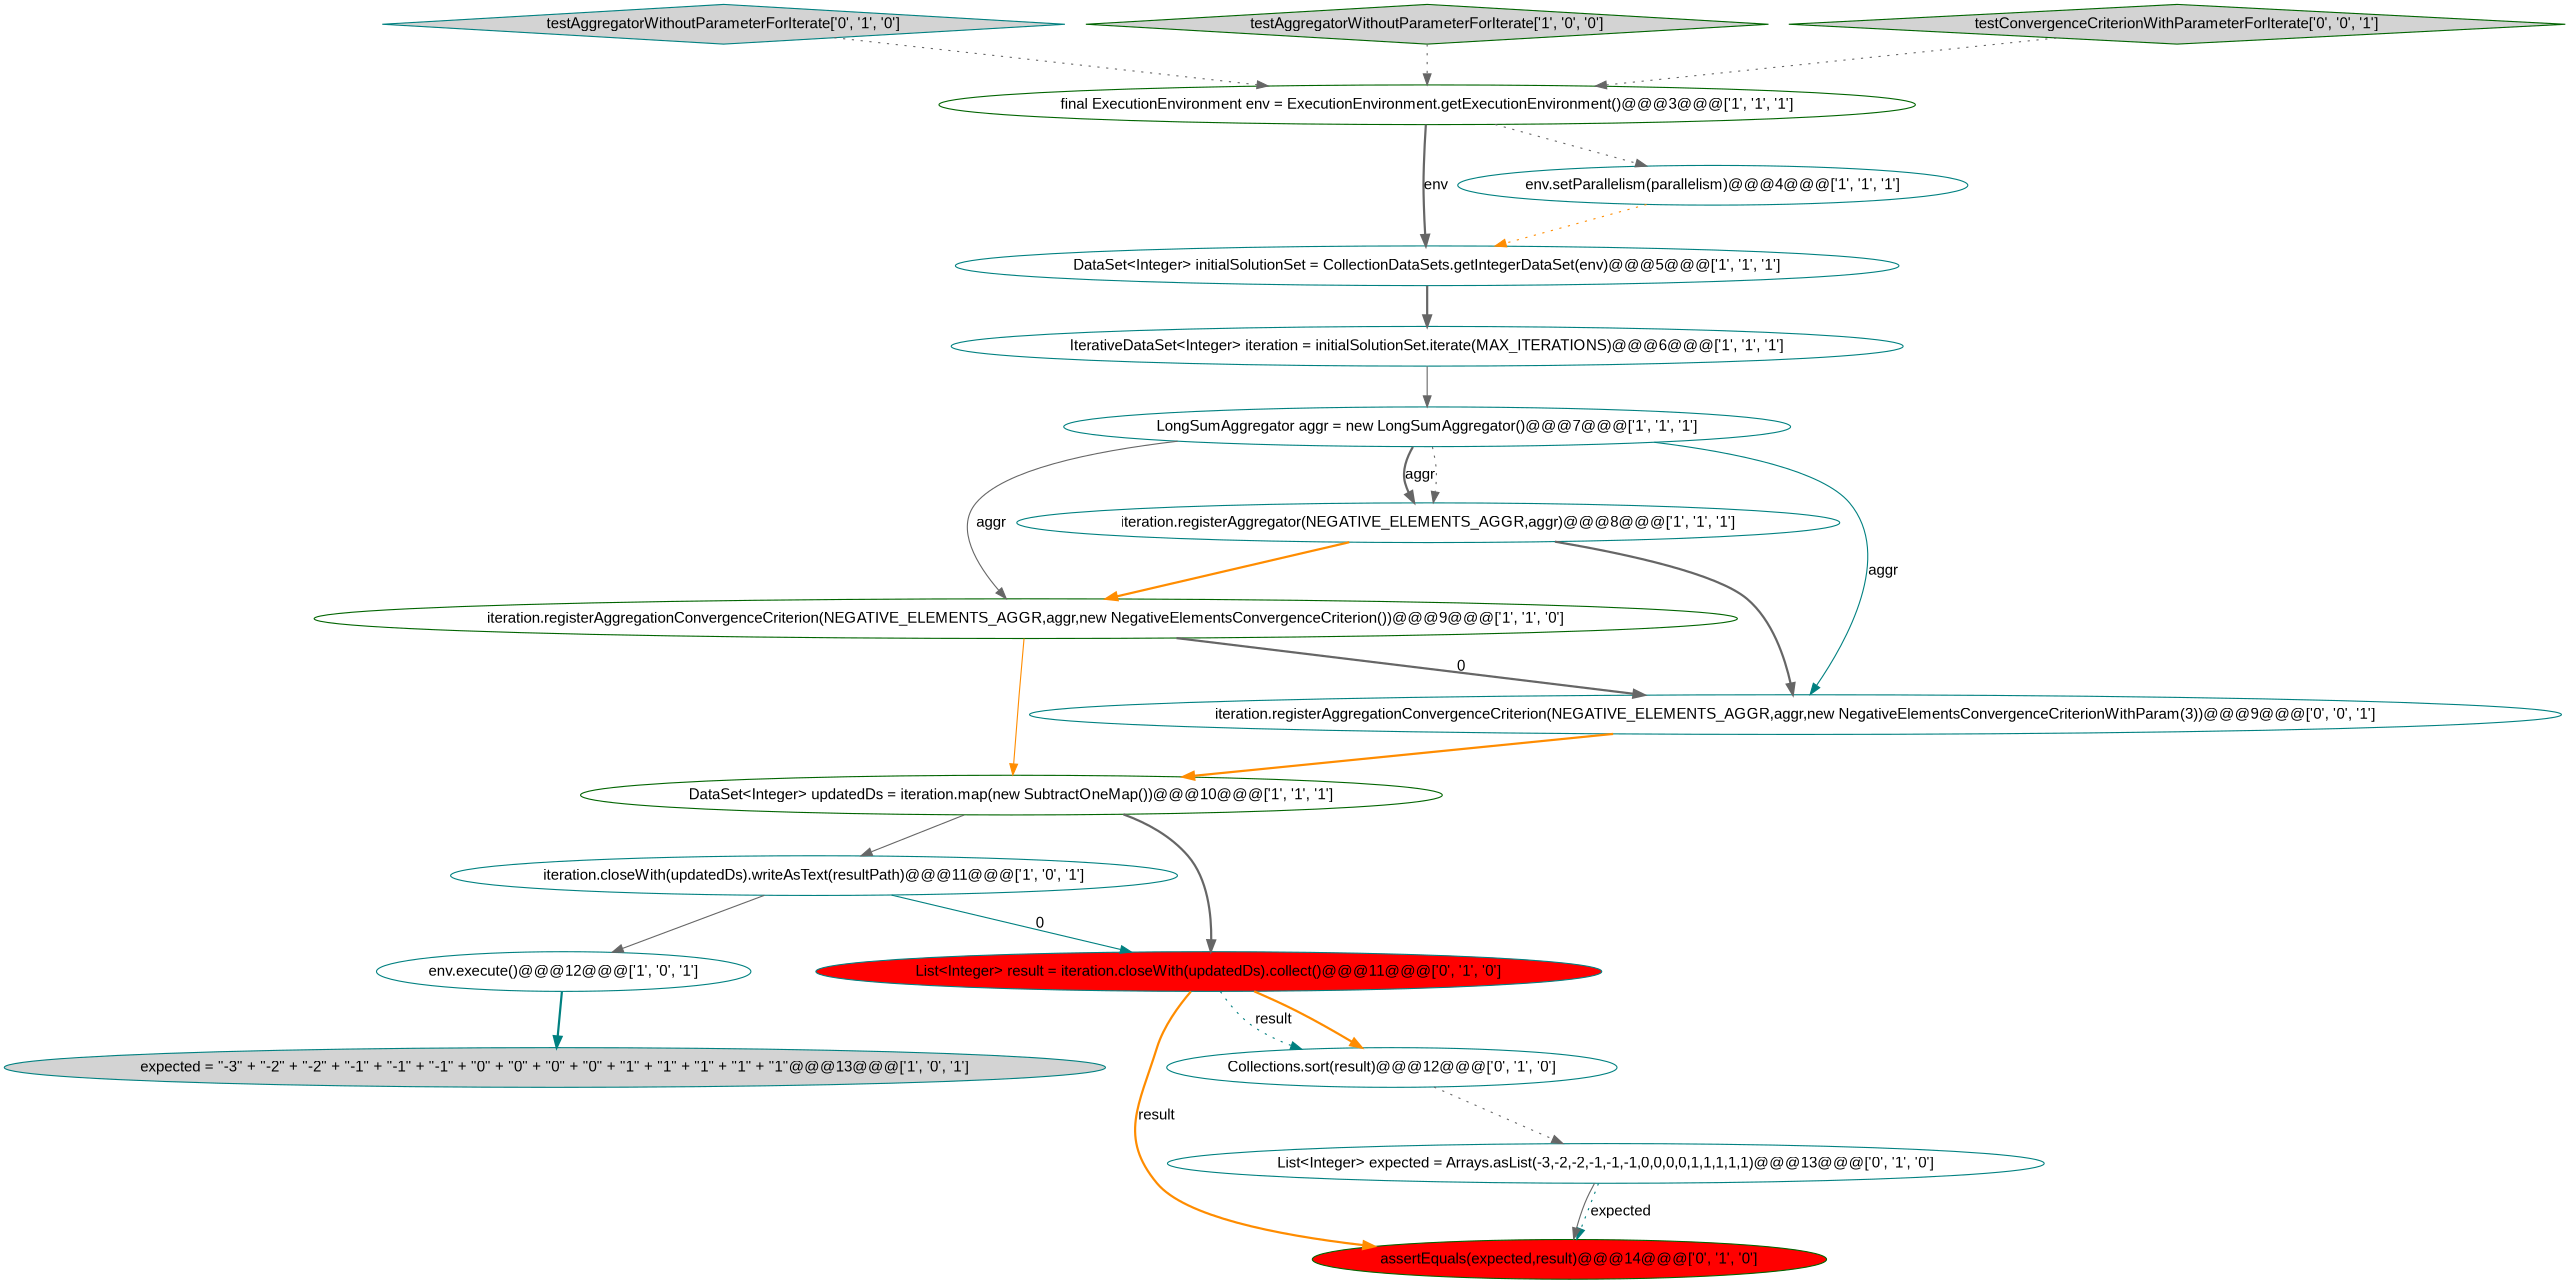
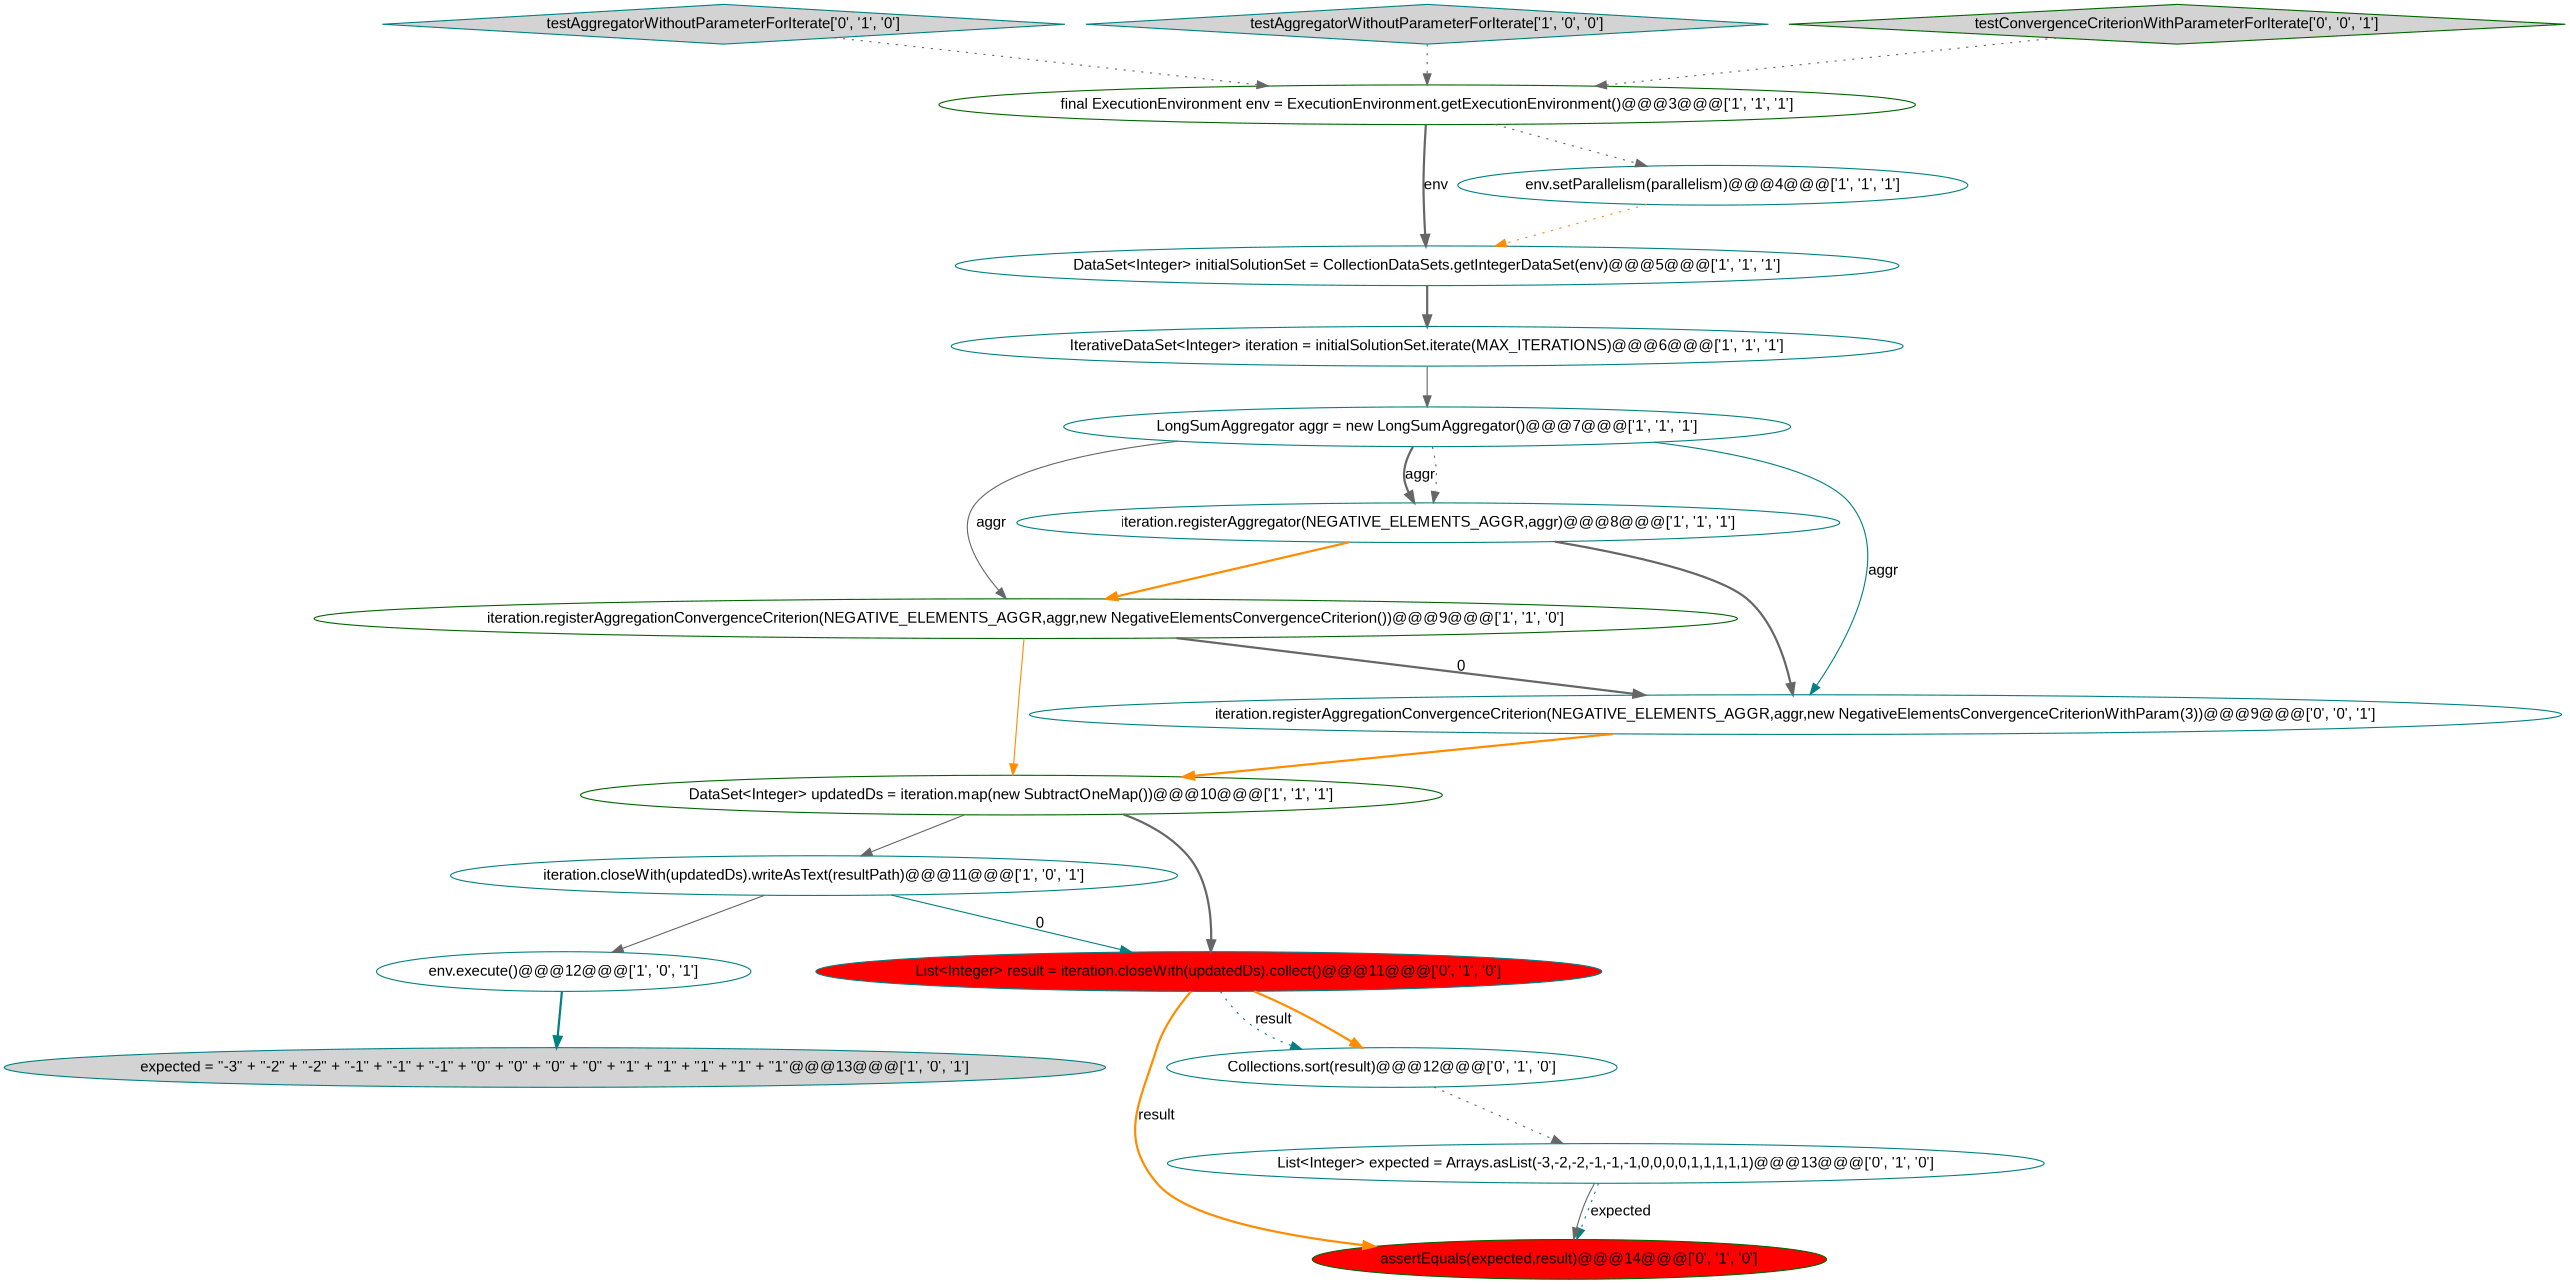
node "testAggregatorWithoutParameterForIterate['1', '0', '0']": color darkgreen -> teal
